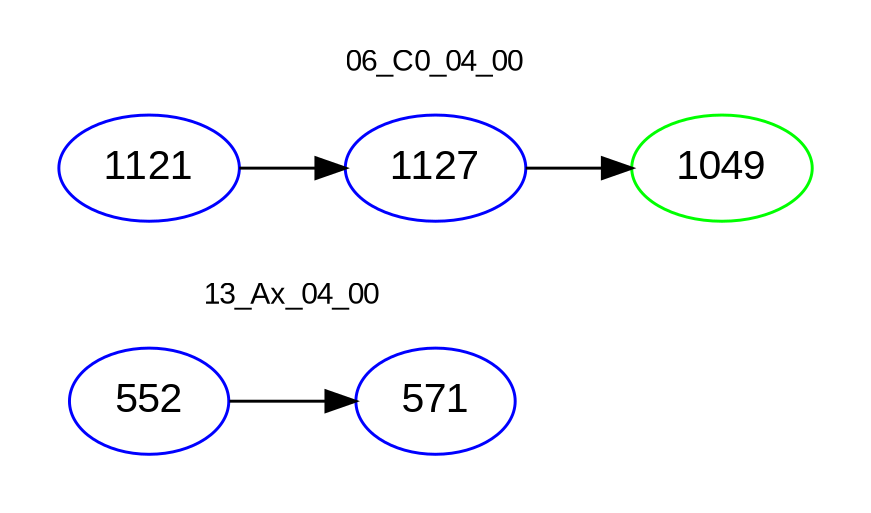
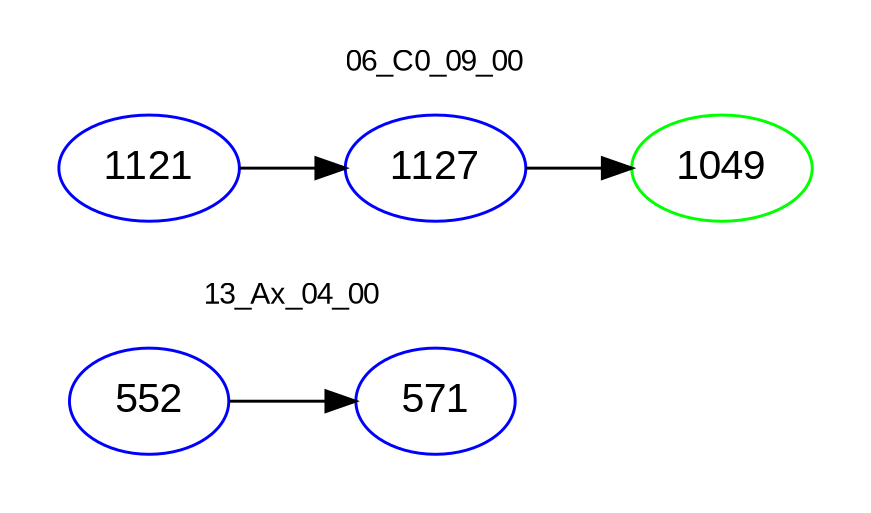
cluster "06_C0_04_00": label "06_C0_04_00" -> "06_C0_09_00"
